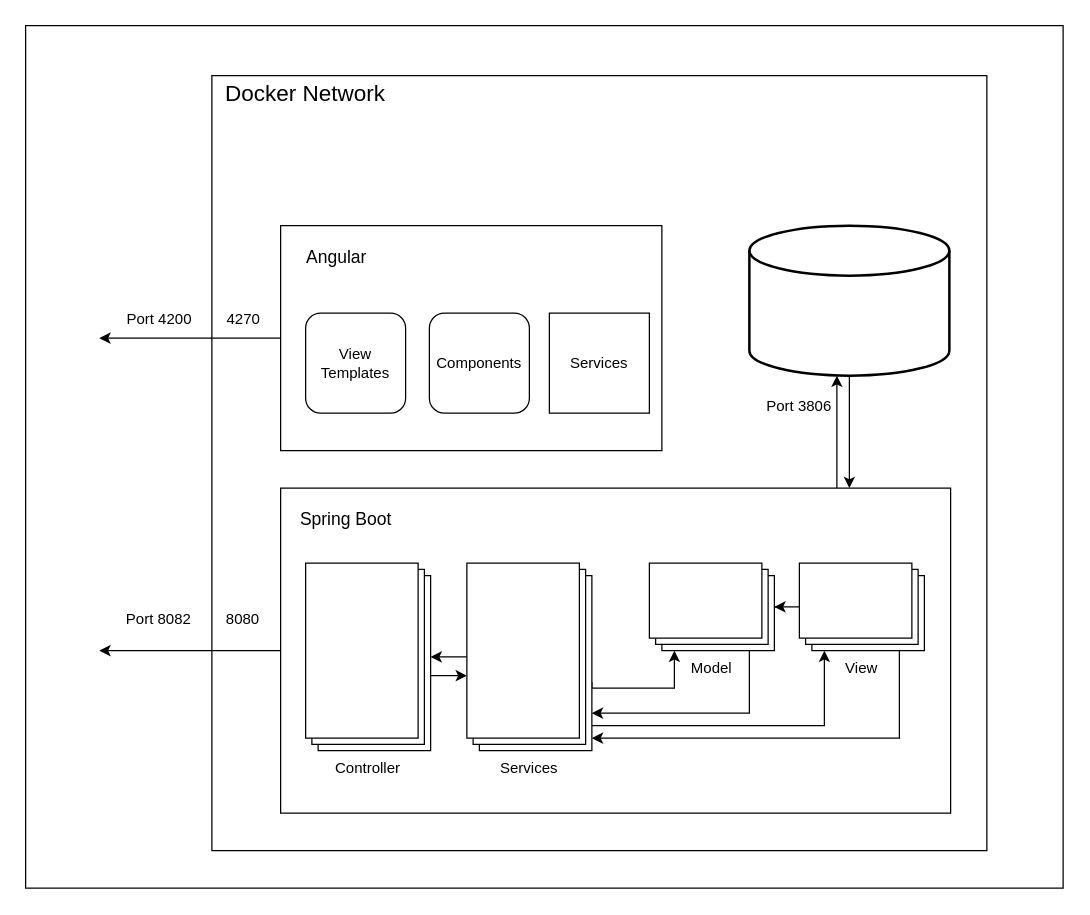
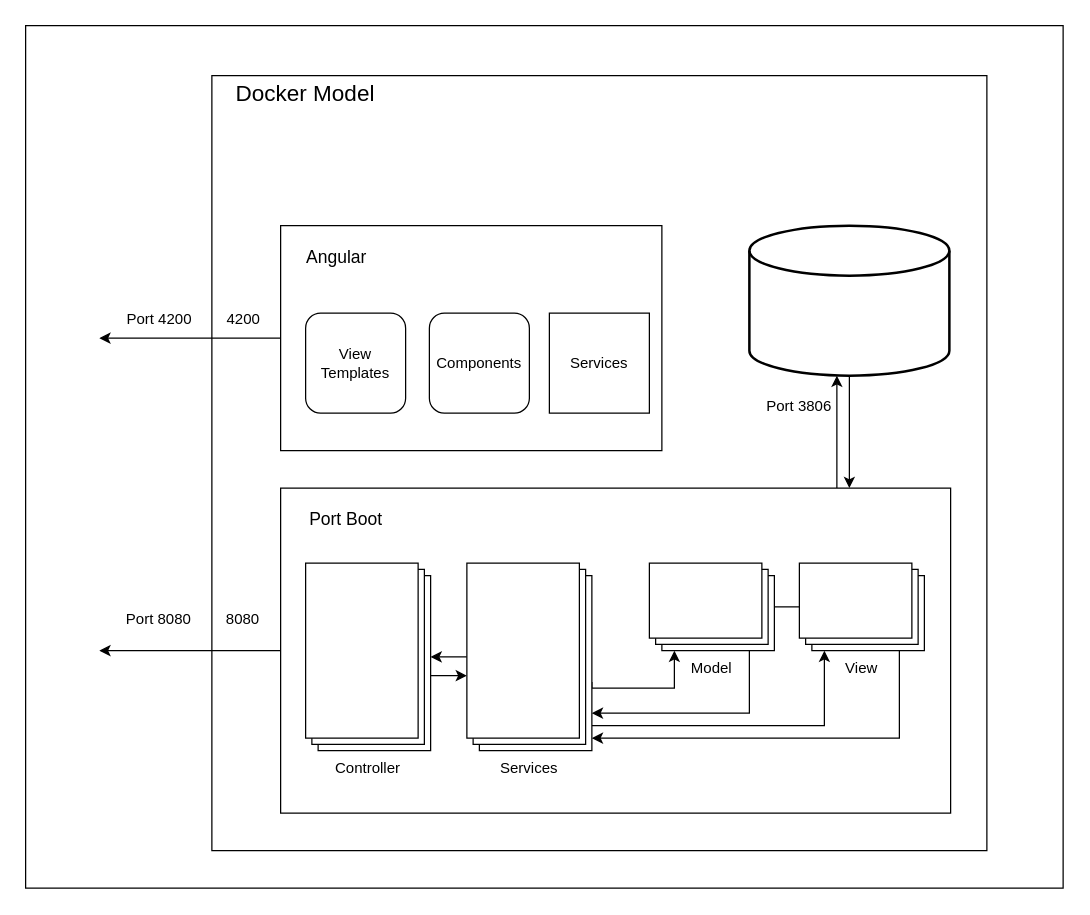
node "Docker Network": label "Docker Network" -> "Docker Model"
node "Port 4200 4270": label "Port 4200 4270" -> "Port 4200 4200"
node "Spring Boot": label "Spring Boot" -> "Port Boot"
edge "View" -> "Model": arrowhead classic -> none
node "Port 8082 8080": label "Port 8082 8080" -> "Port 8080 8080"
